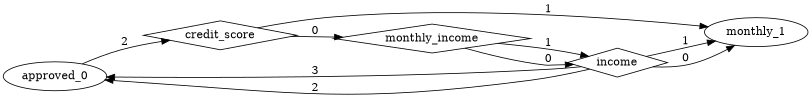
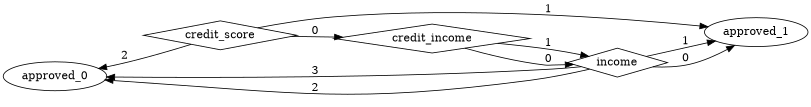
node "monthly_1": label "monthly_1" -> "approved_1"
node "monthly_income": label "monthly_income" -> "credit_income"
edge "approved_0" -> "credit_score": reversed
